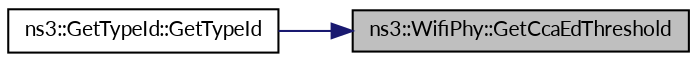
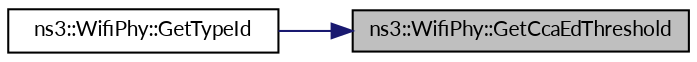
node "ns3::GetTypeId::GetTypeId": label "ns3::GetTypeId::GetTypeId" -> "ns3::WifiPhy::GetTypeId"
